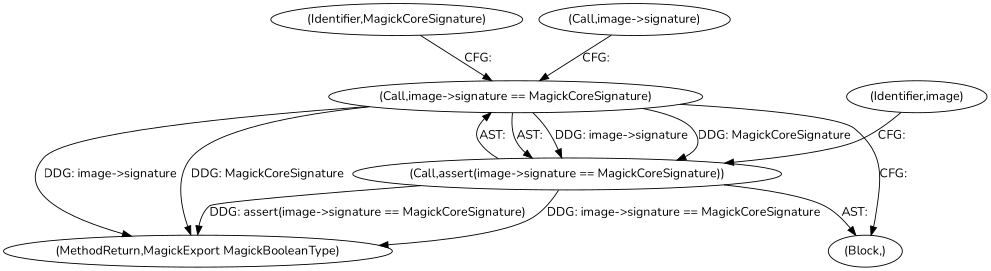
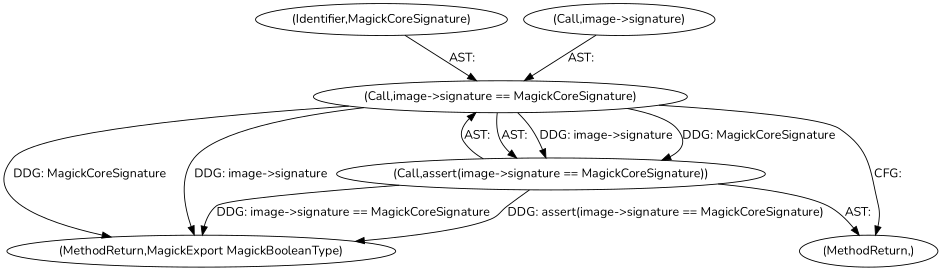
edge "(Identifier,MagickCoreSignature)" -> "(Call,image->signature == MagickCoreSignature)": label "CFG: " -> "AST: "
edge "(Call,image->signature)" -> "(Call,image->signature == MagickCoreSignature)": label "CFG: " -> "AST: "
node "(Identifier,image)": removed
node "(Block,)": label "(Block,)" -> "(MethodReturn,)"
